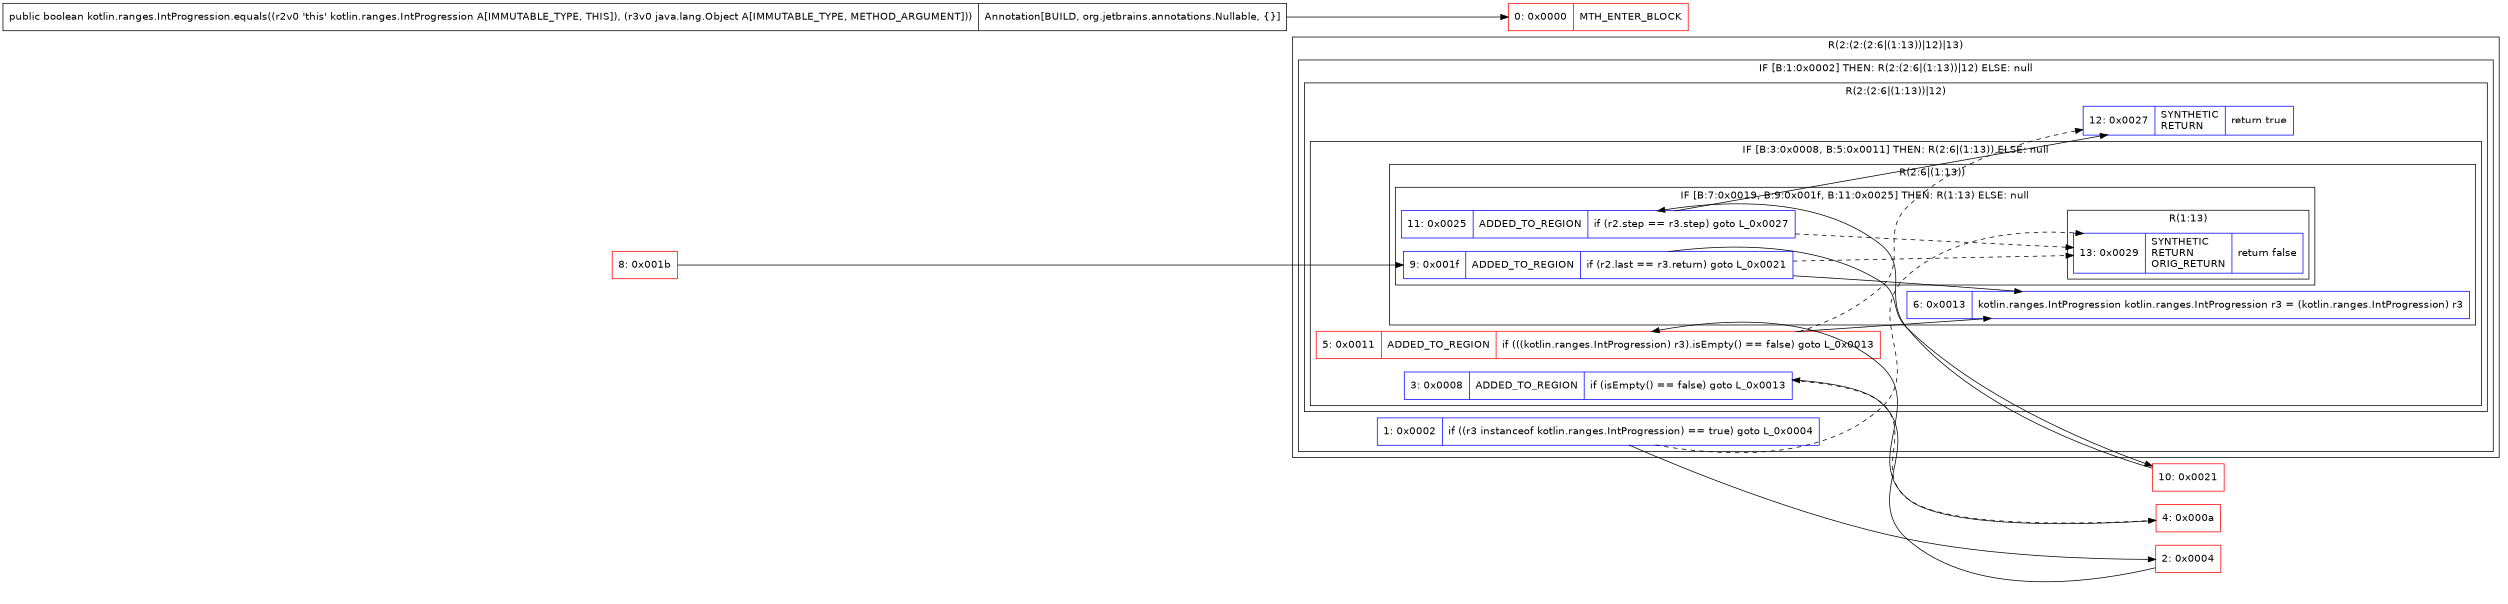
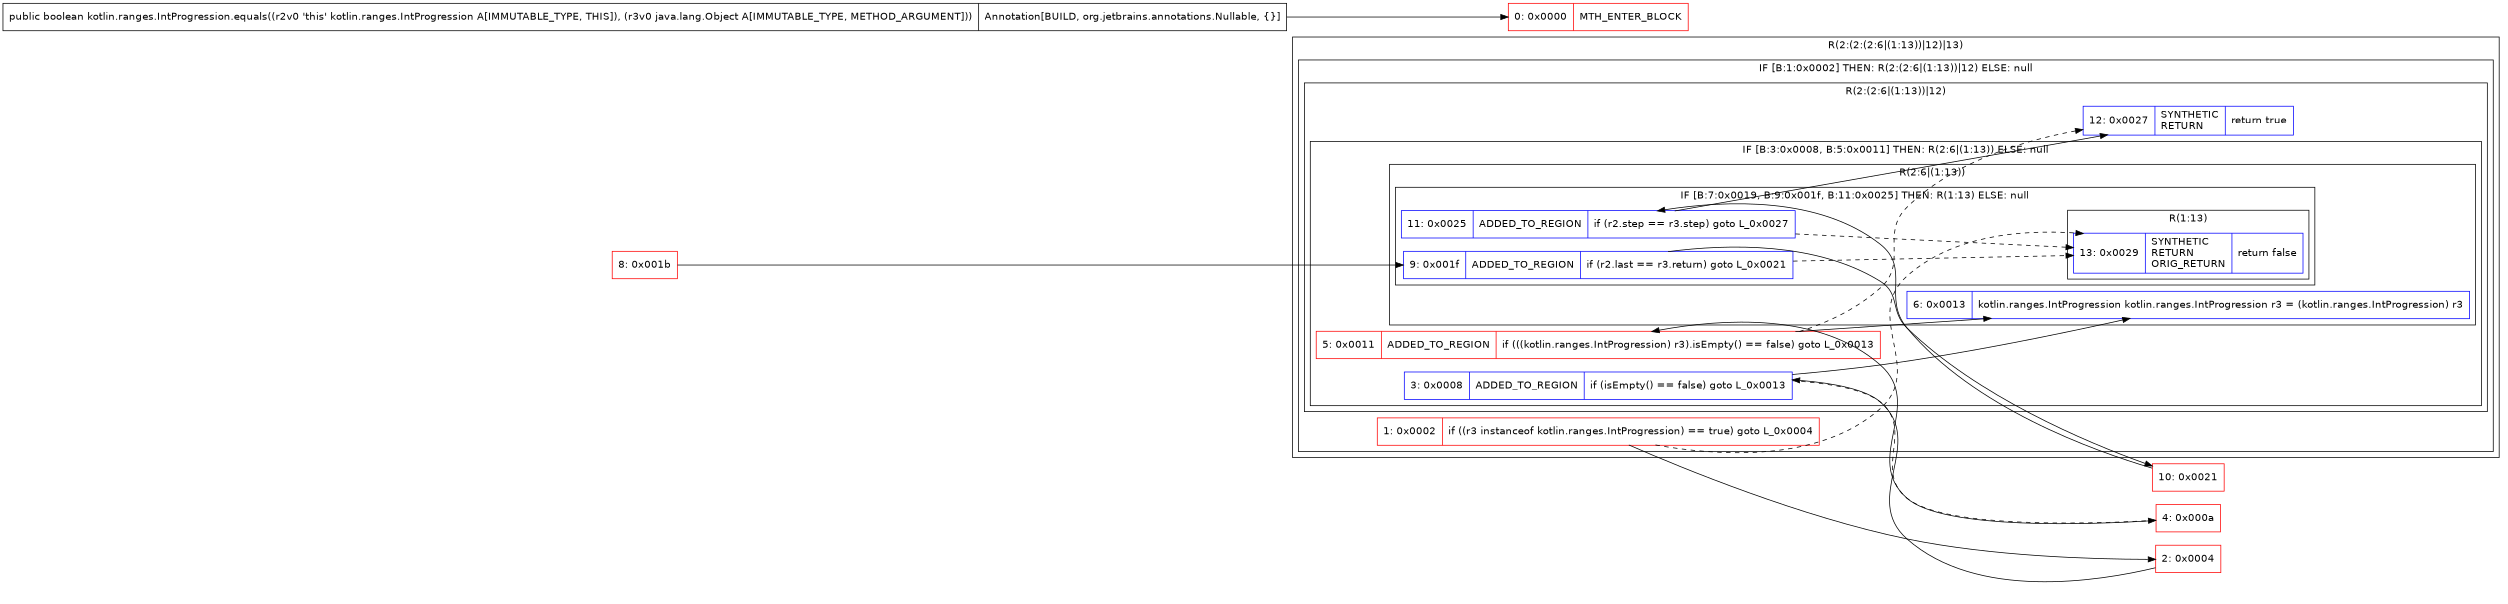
edge "9: 0x001f" -> "6: 0x0013": now "3: 0x0008" -> "6: 0x0013"
node "1: 0x0002": color blue -> red
